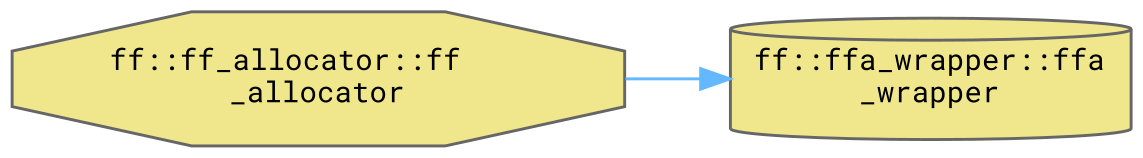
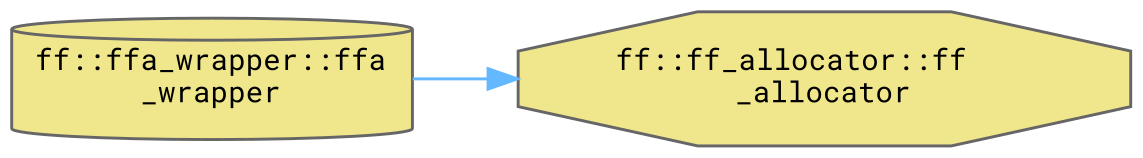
edge "ff::ff_allocator::ff _allocator" -> "ff::ffa_wrapper::ffa _wrapper": reversed
